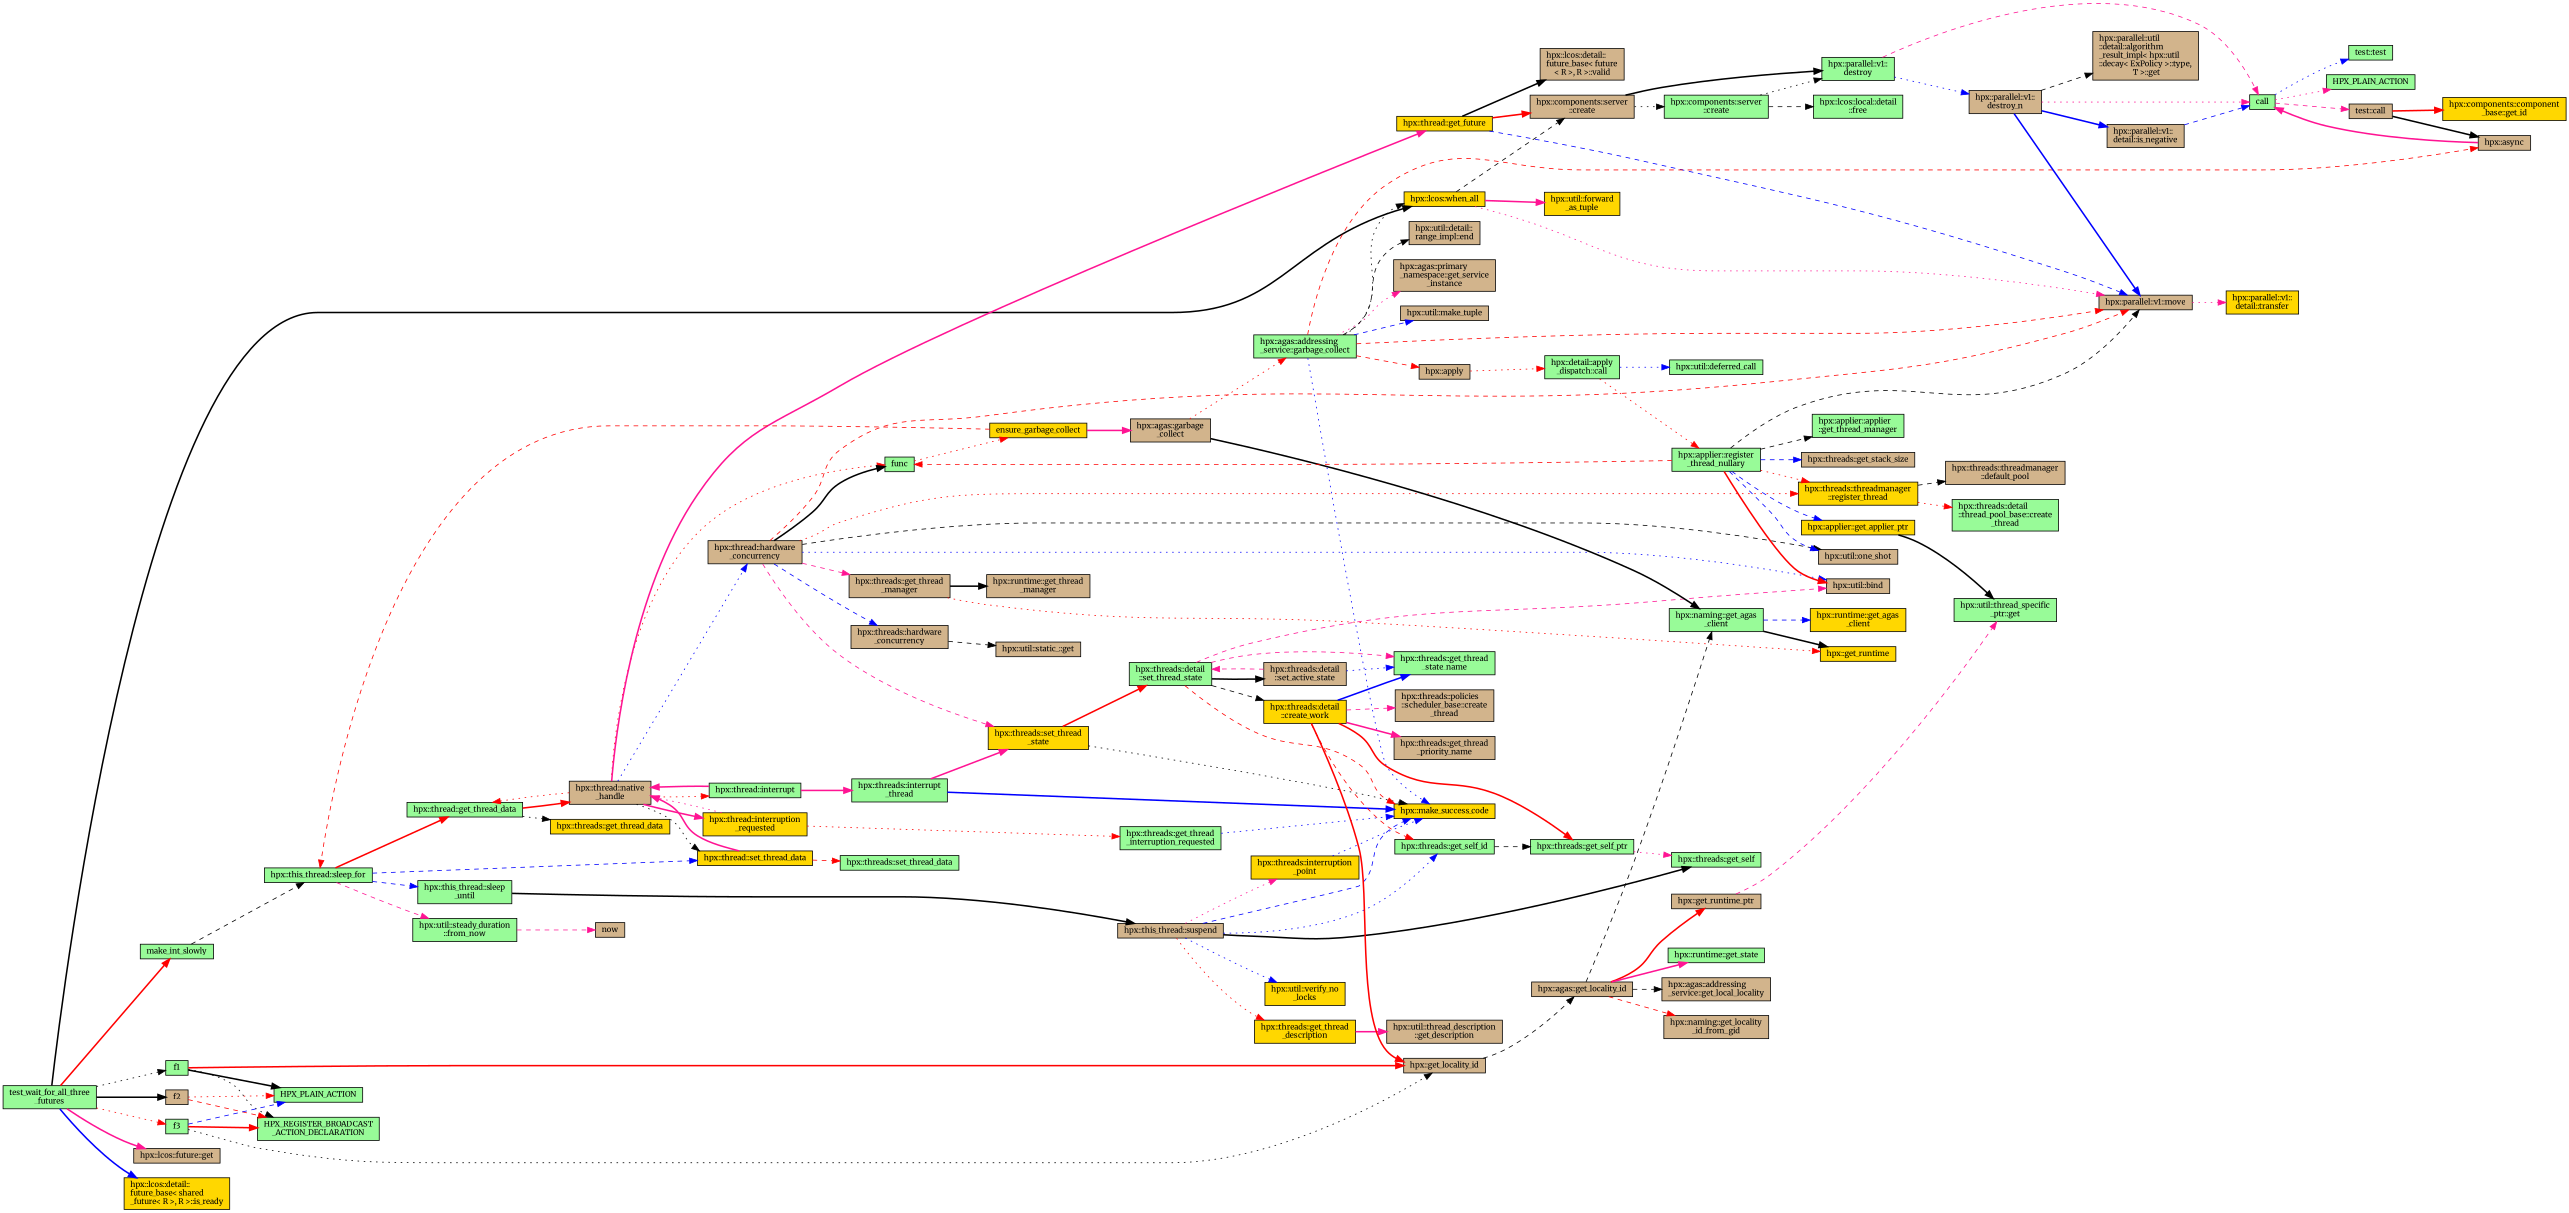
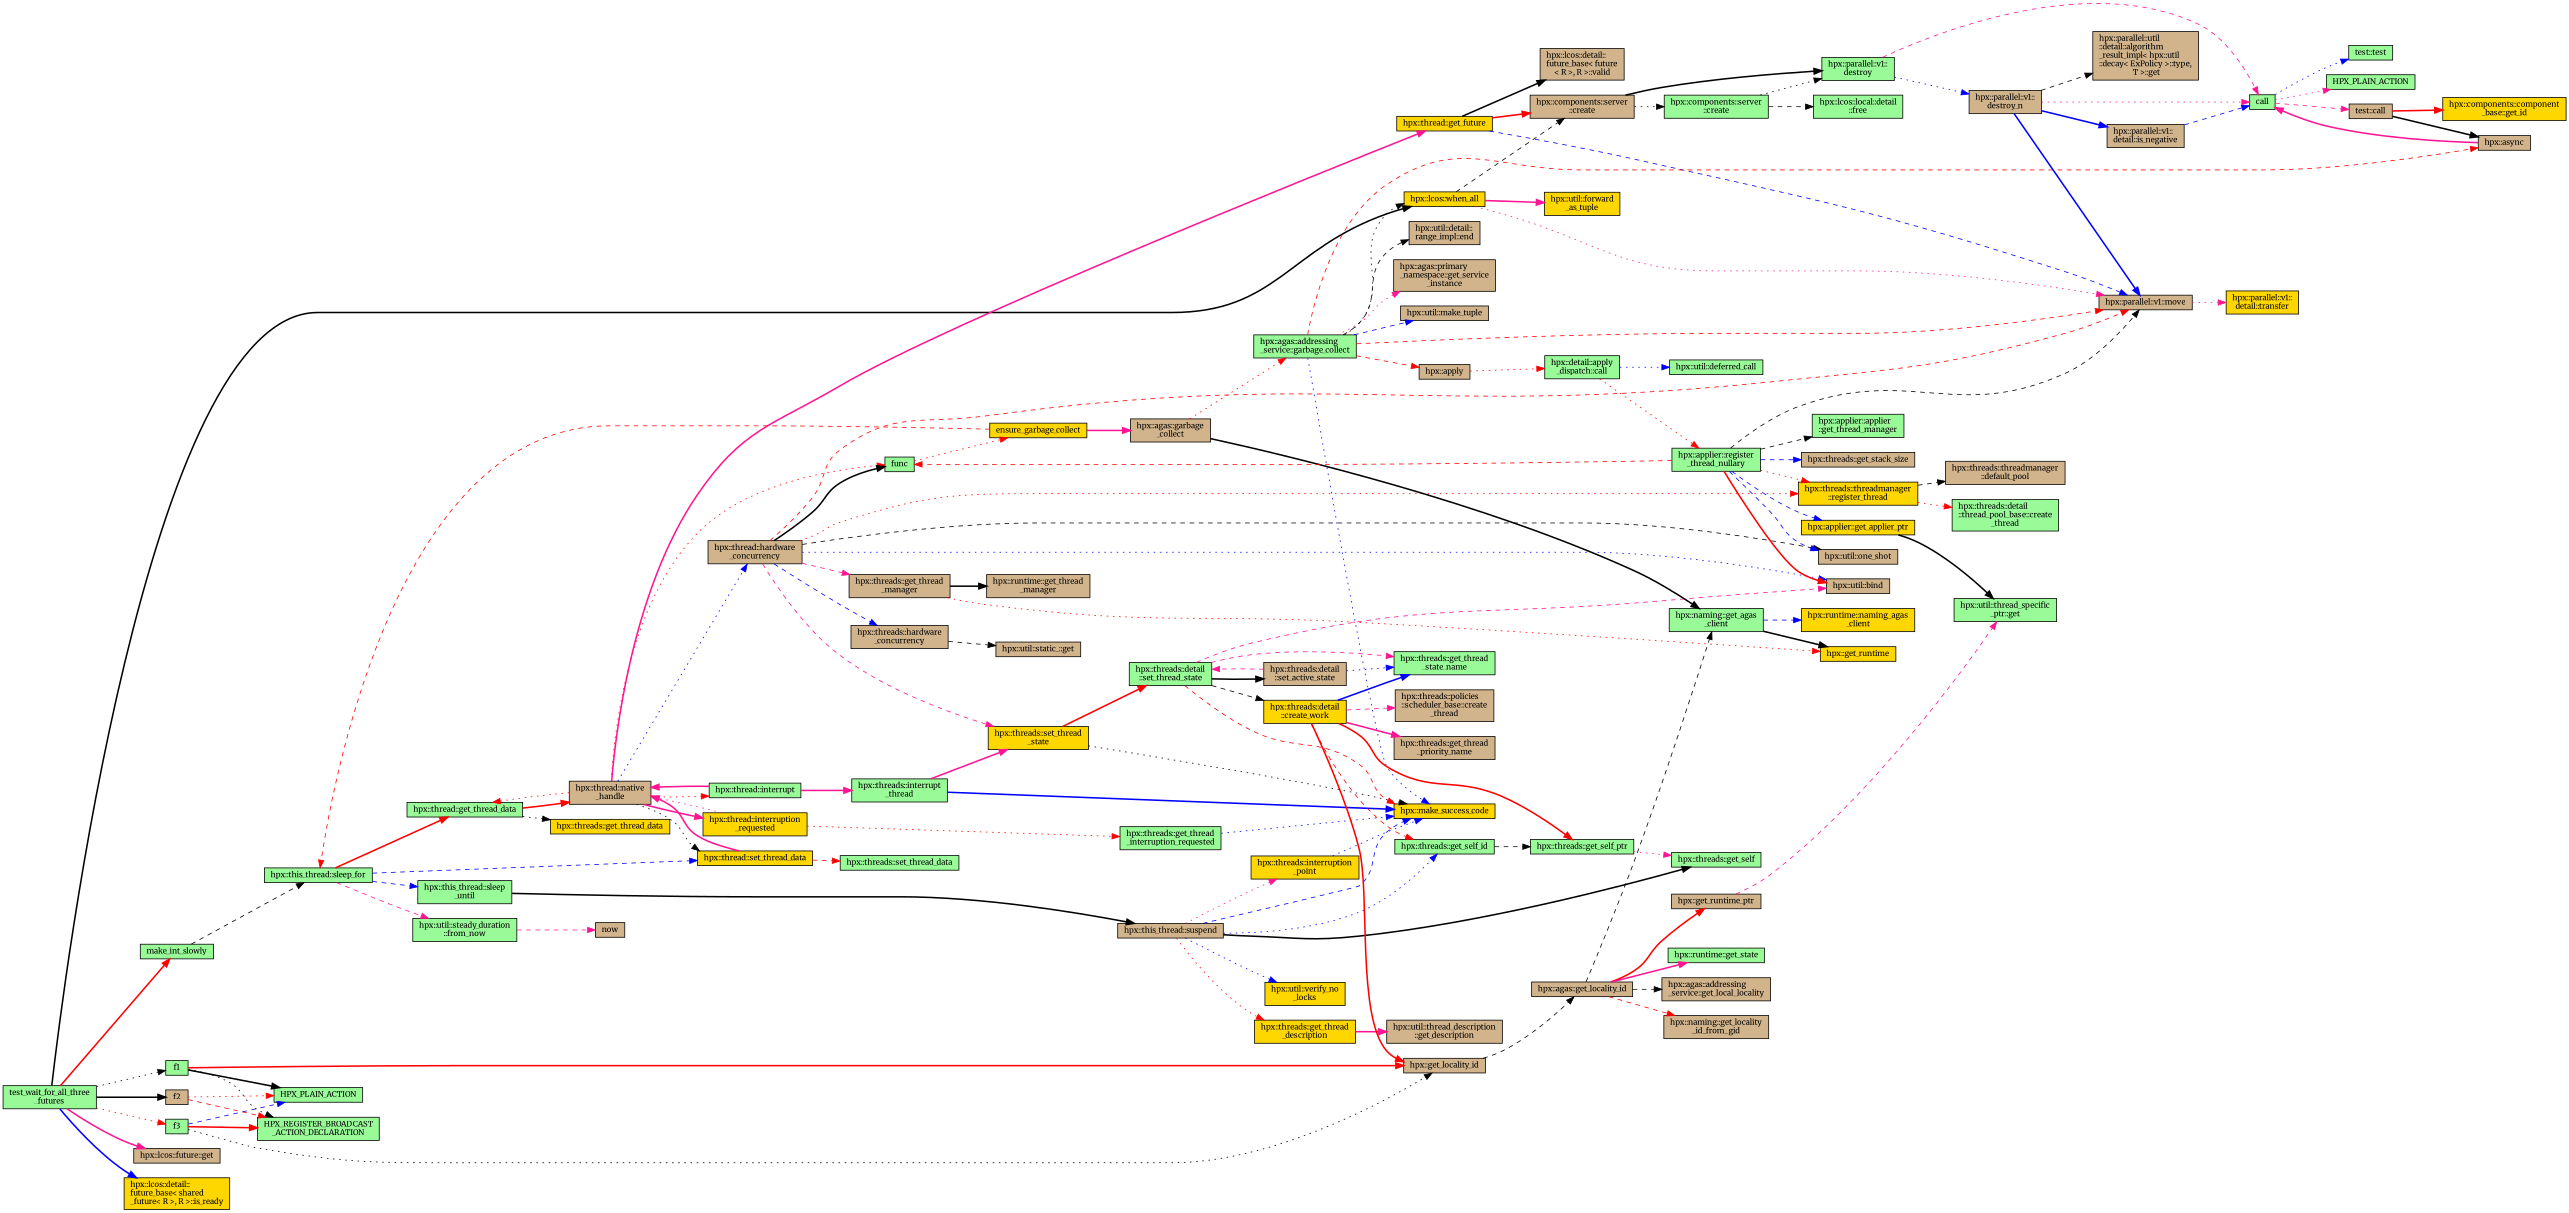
node "hpx::runtime::get_agas _client": label "hpx::runtime::get_agas _client" -> "hpx::runtime::naming_agas _client"
